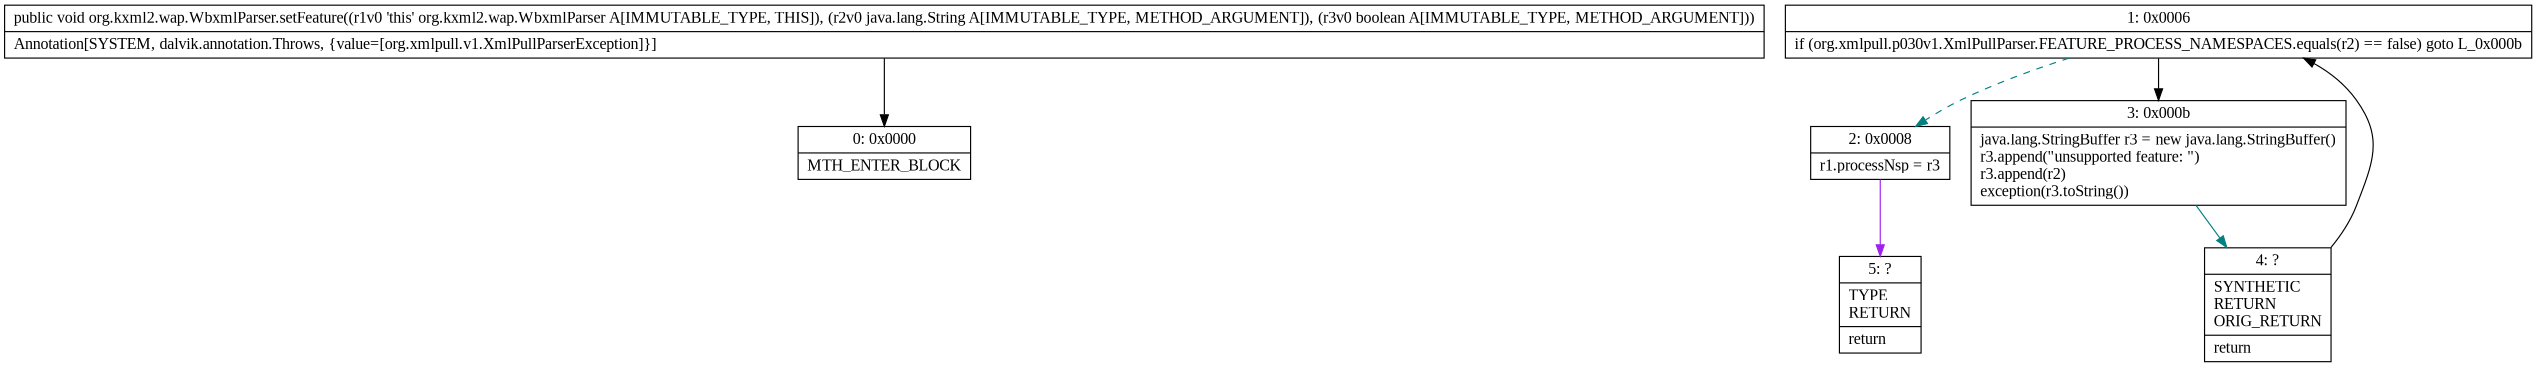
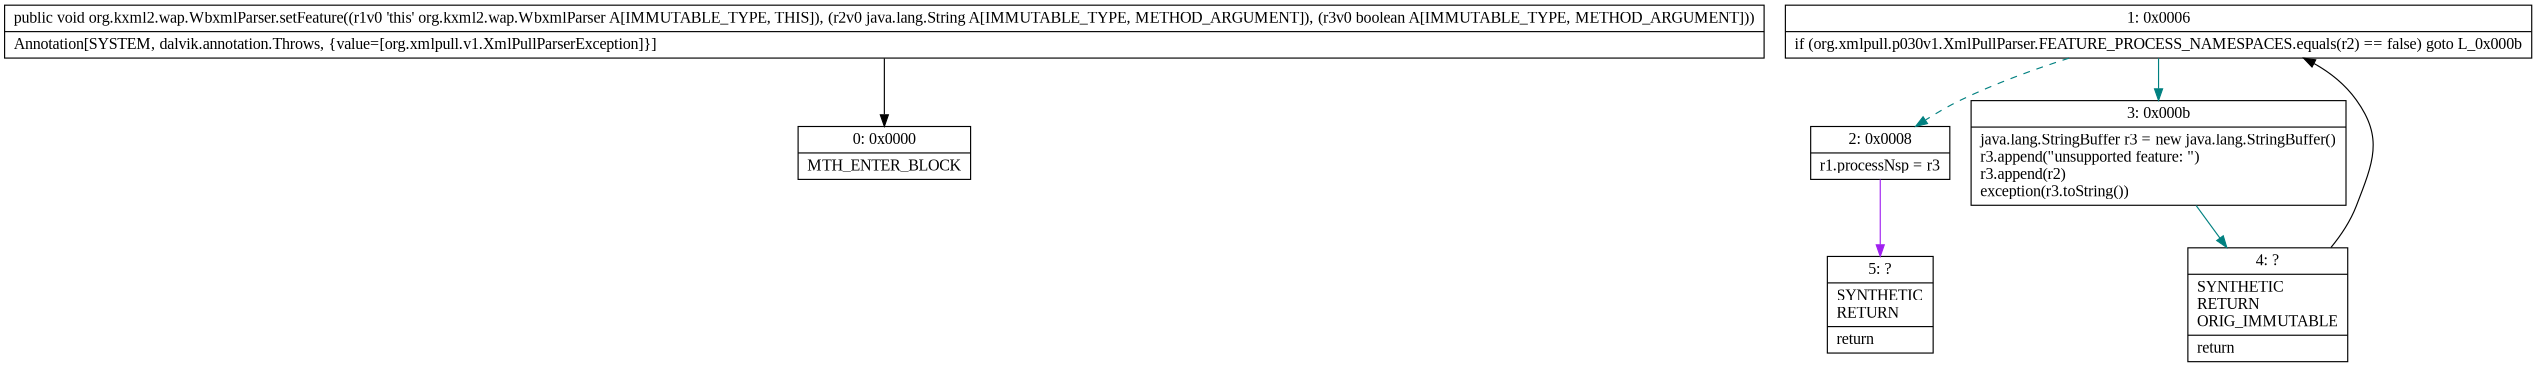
edge "1: 0x0006" -> "3: 0x000b": color black -> teal
node "5: ?": text "TYPE" -> "SYNTHETIC"
node "4: ?": text "ORIG_RETURN" -> "ORIG_IMMUTABLE"
